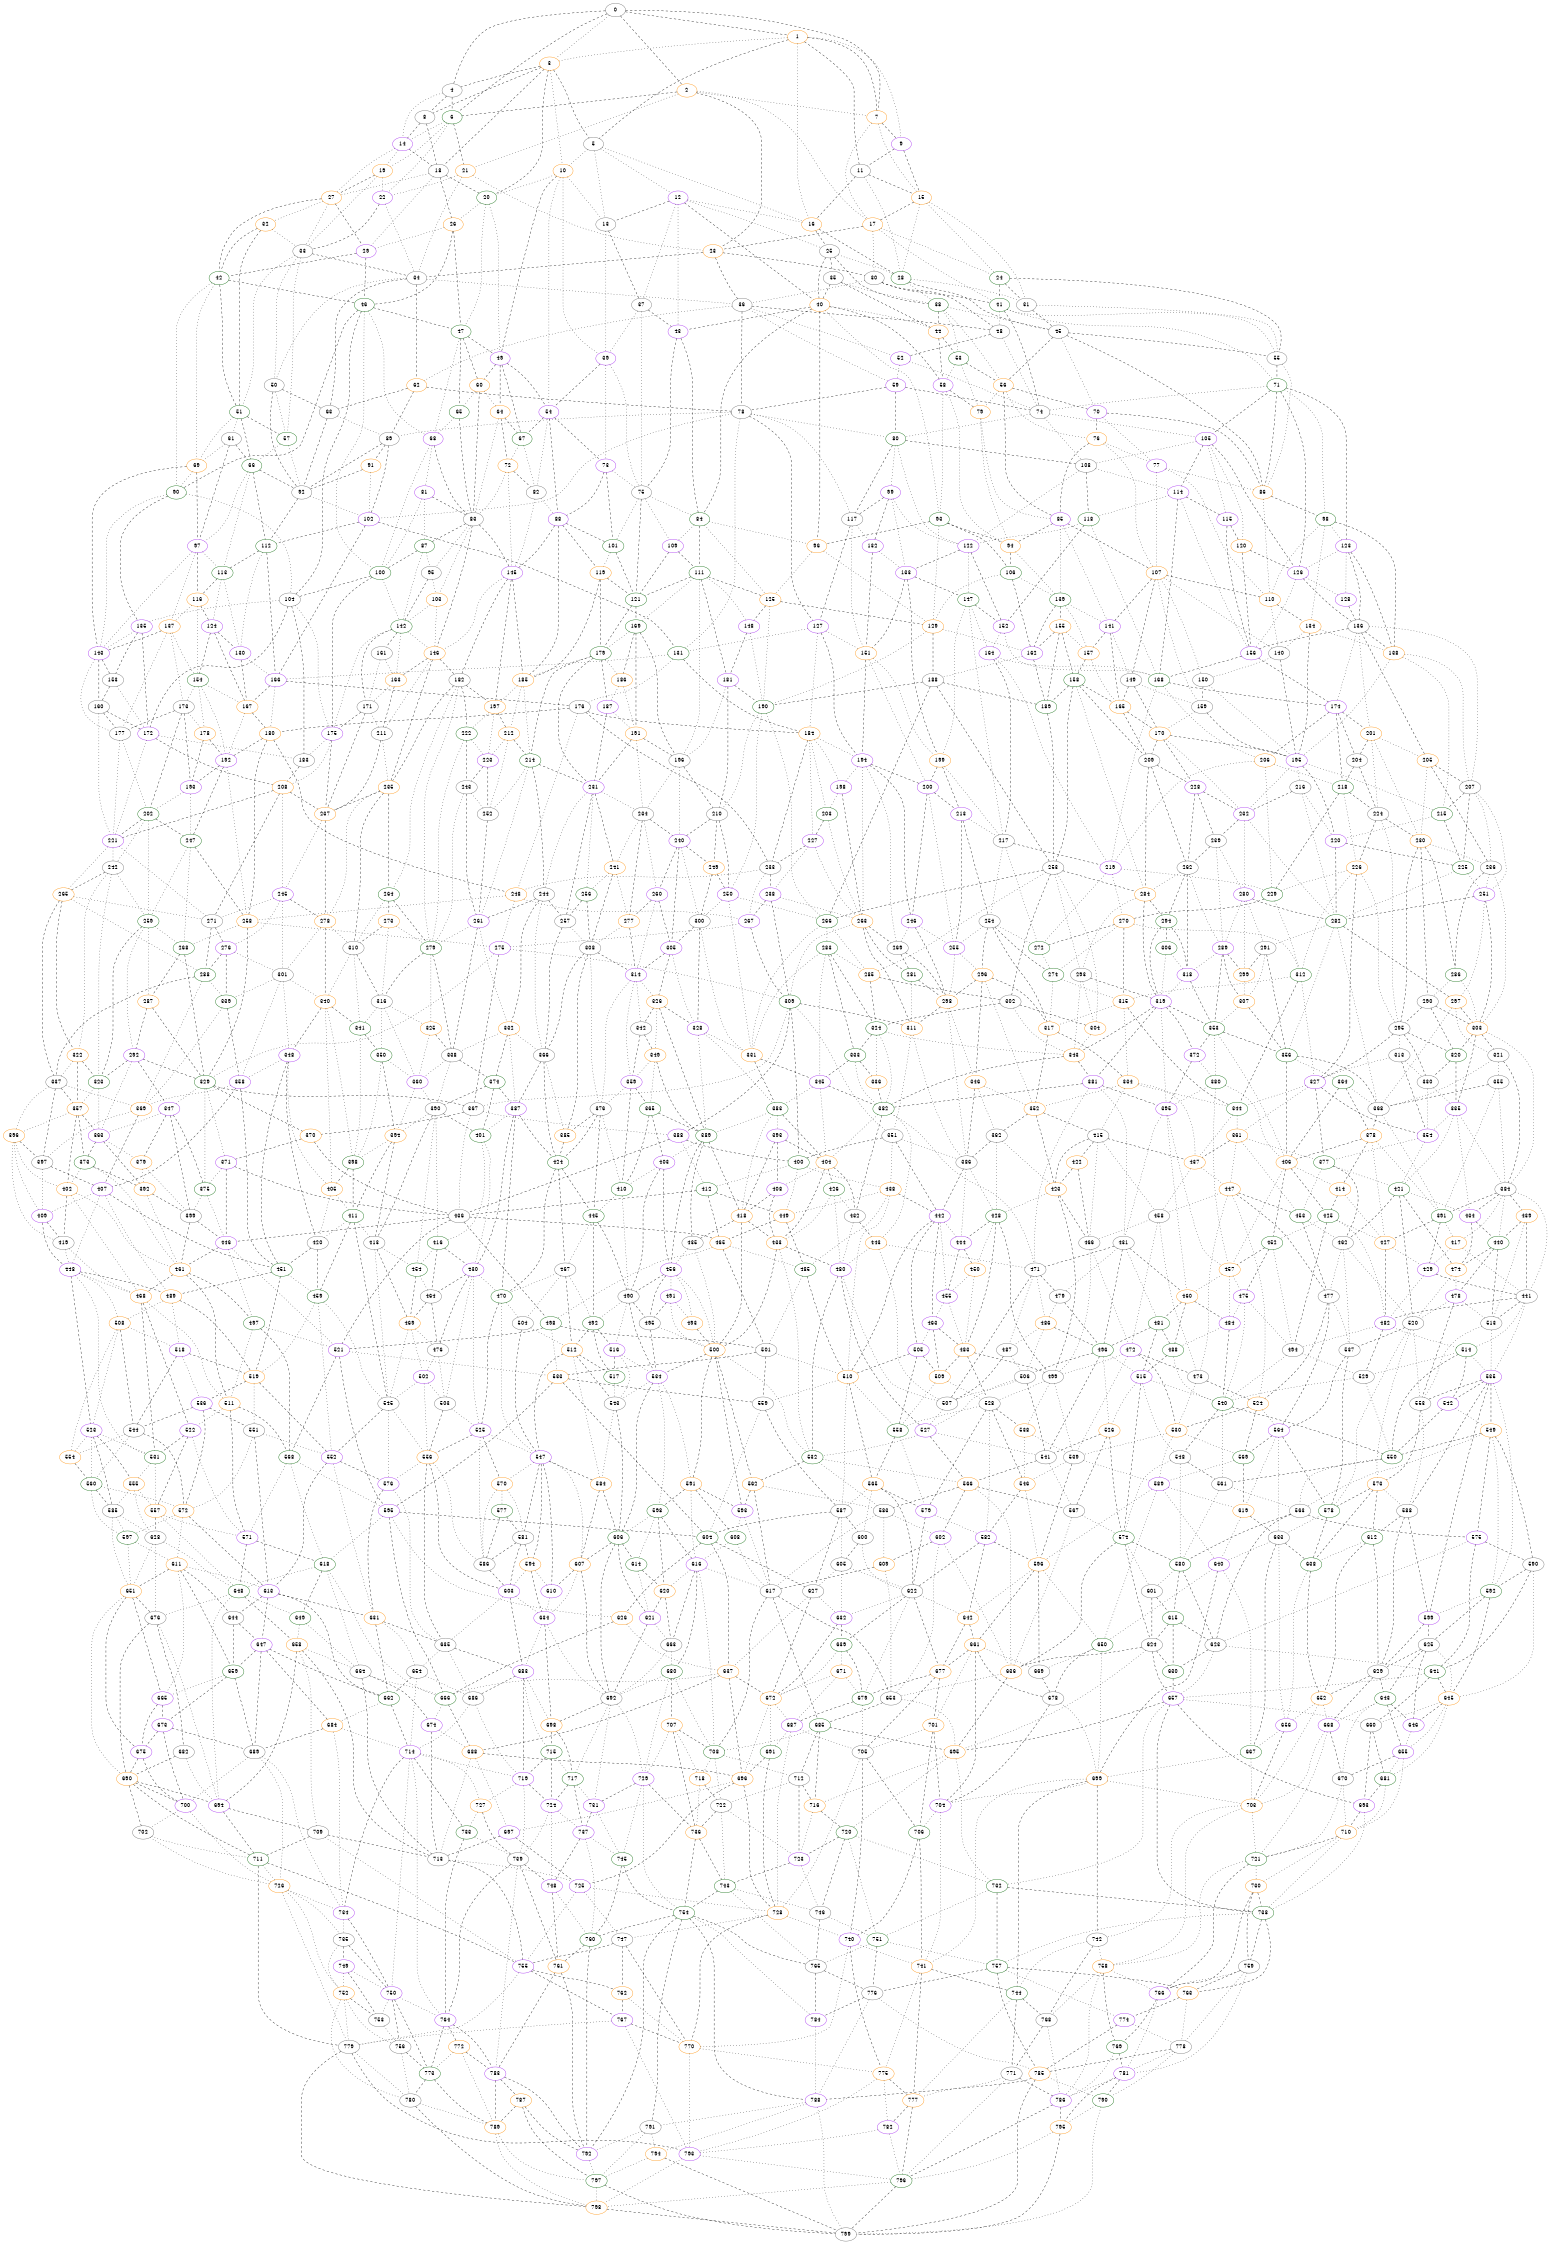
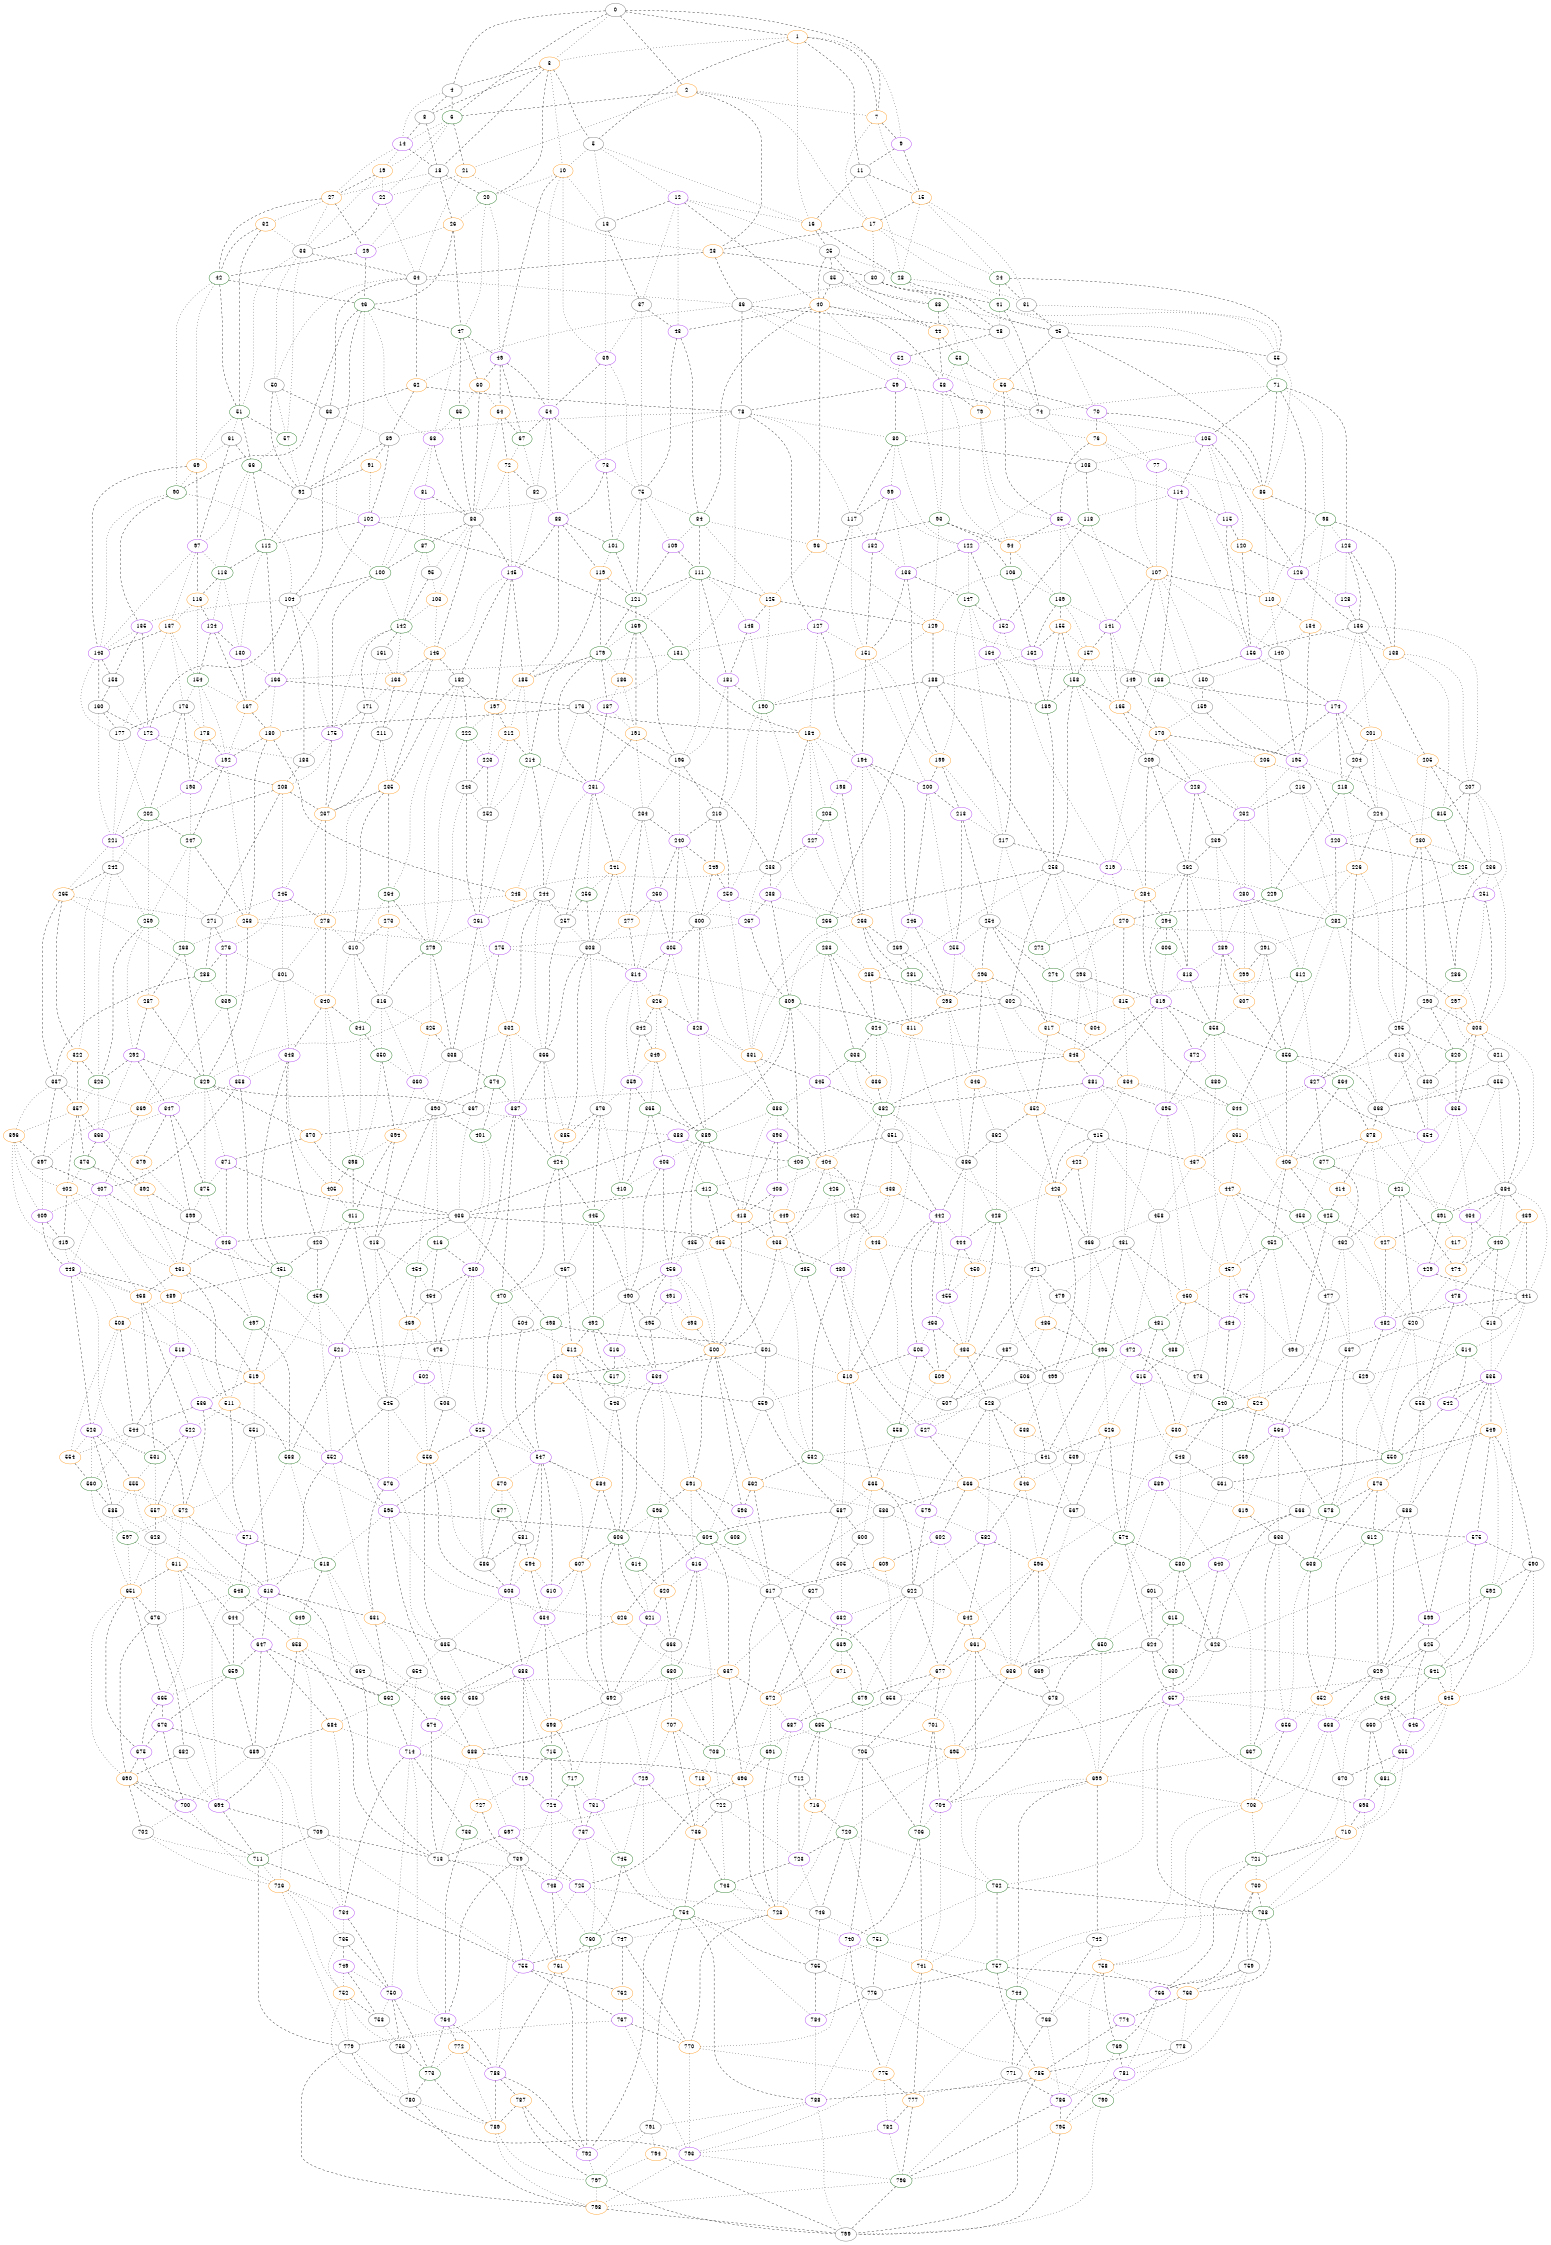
node "215": label "215" -> "815"
edge "404" -- "426": style dashed -> dotted
edge "668" -- "670": style dashed -> dotted
